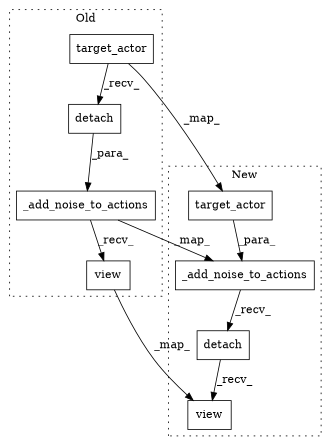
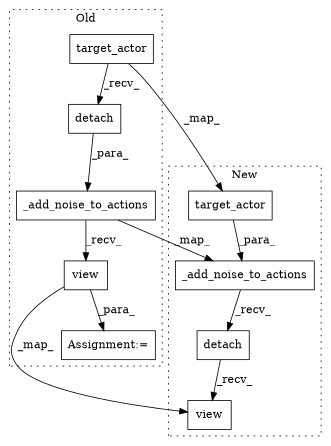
node "Assignment:=": added
